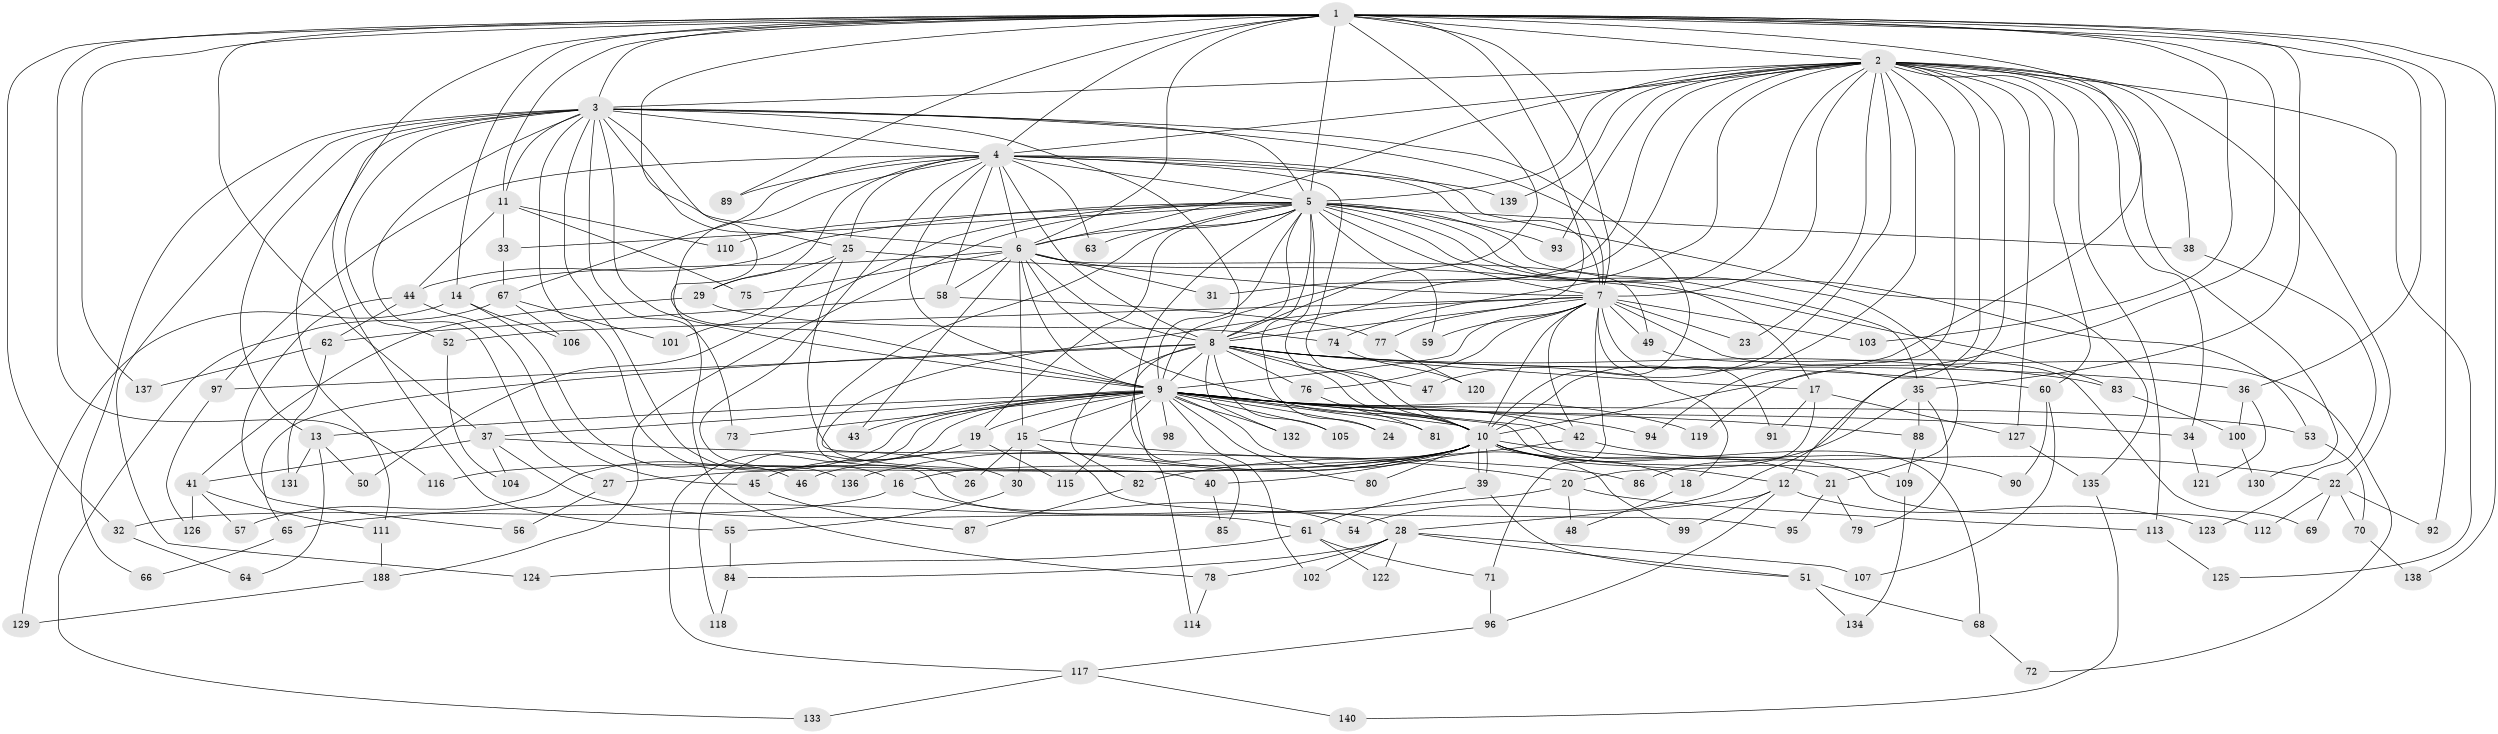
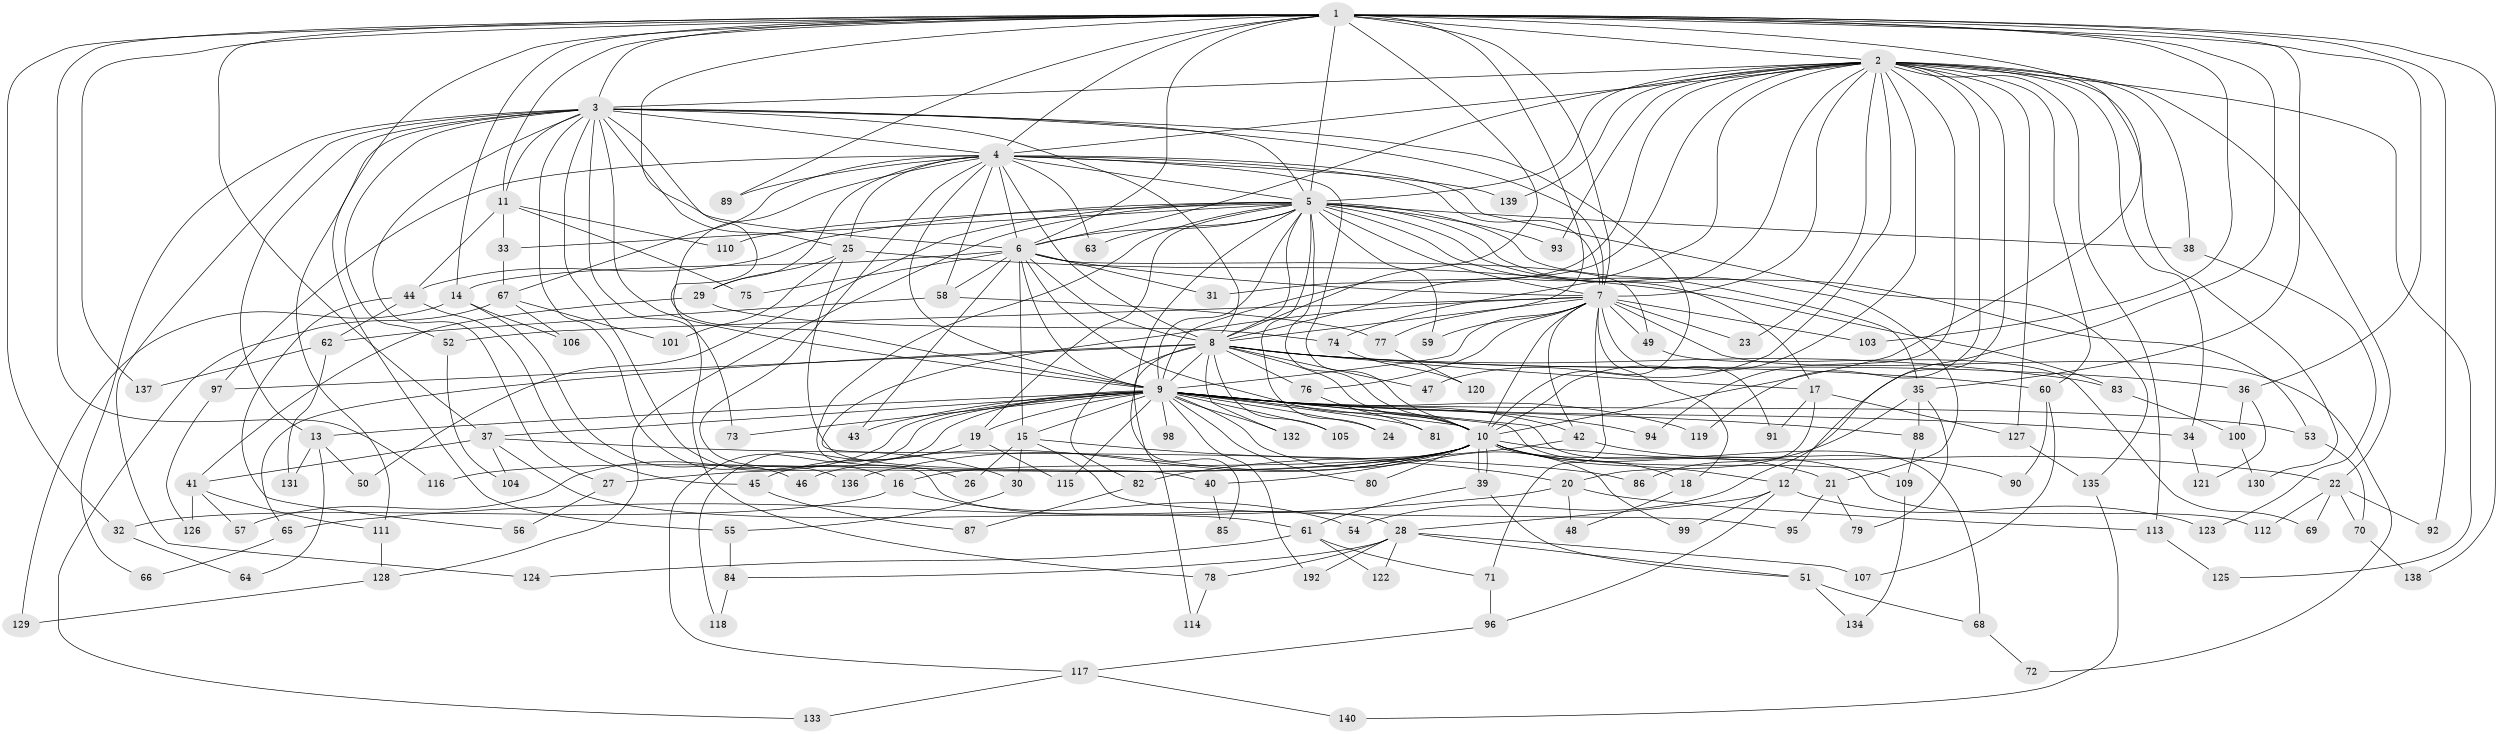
node "188": label "188" -> "128"
node "102": label "102" -> "192"
